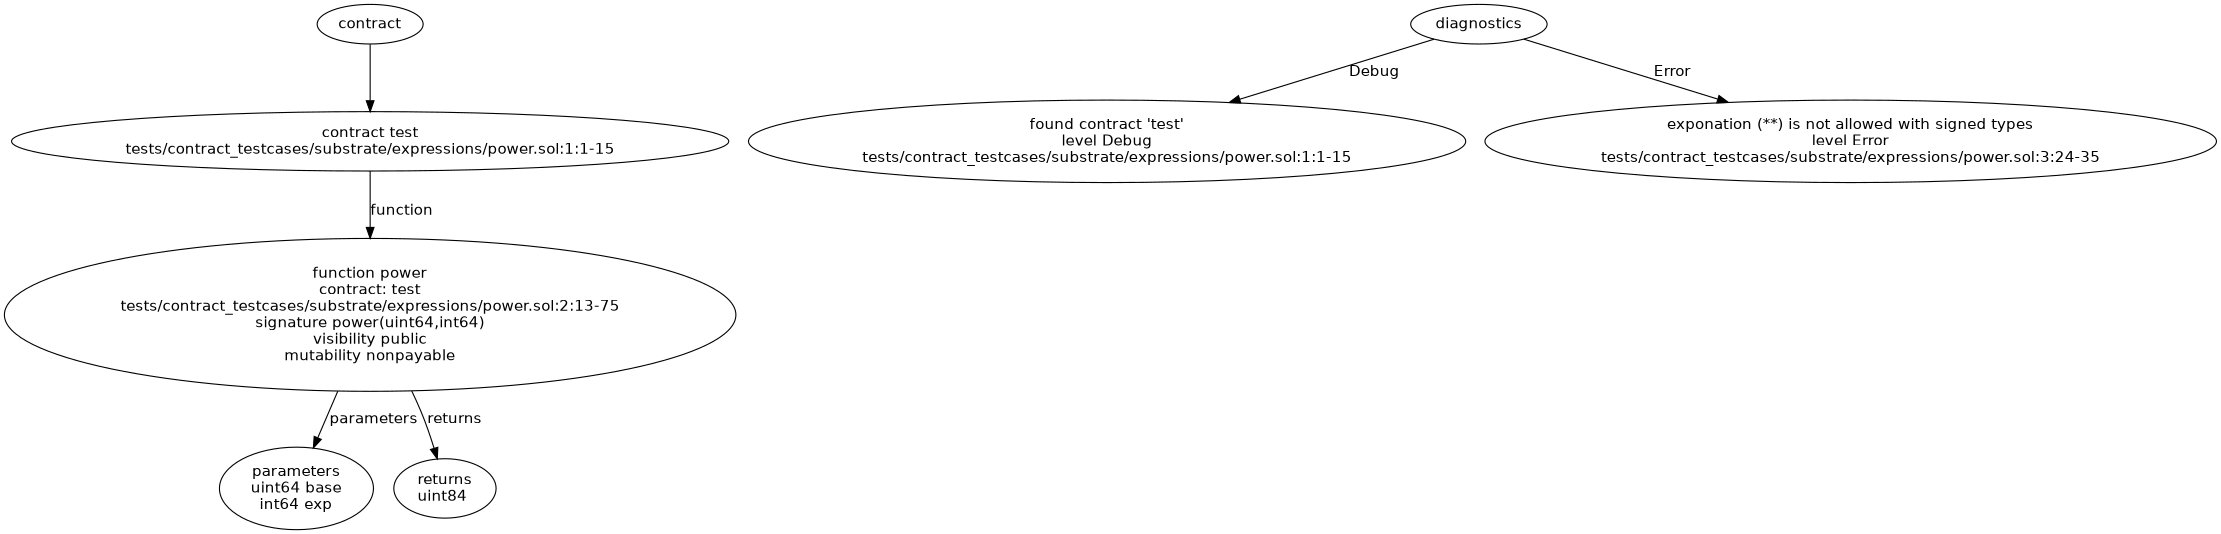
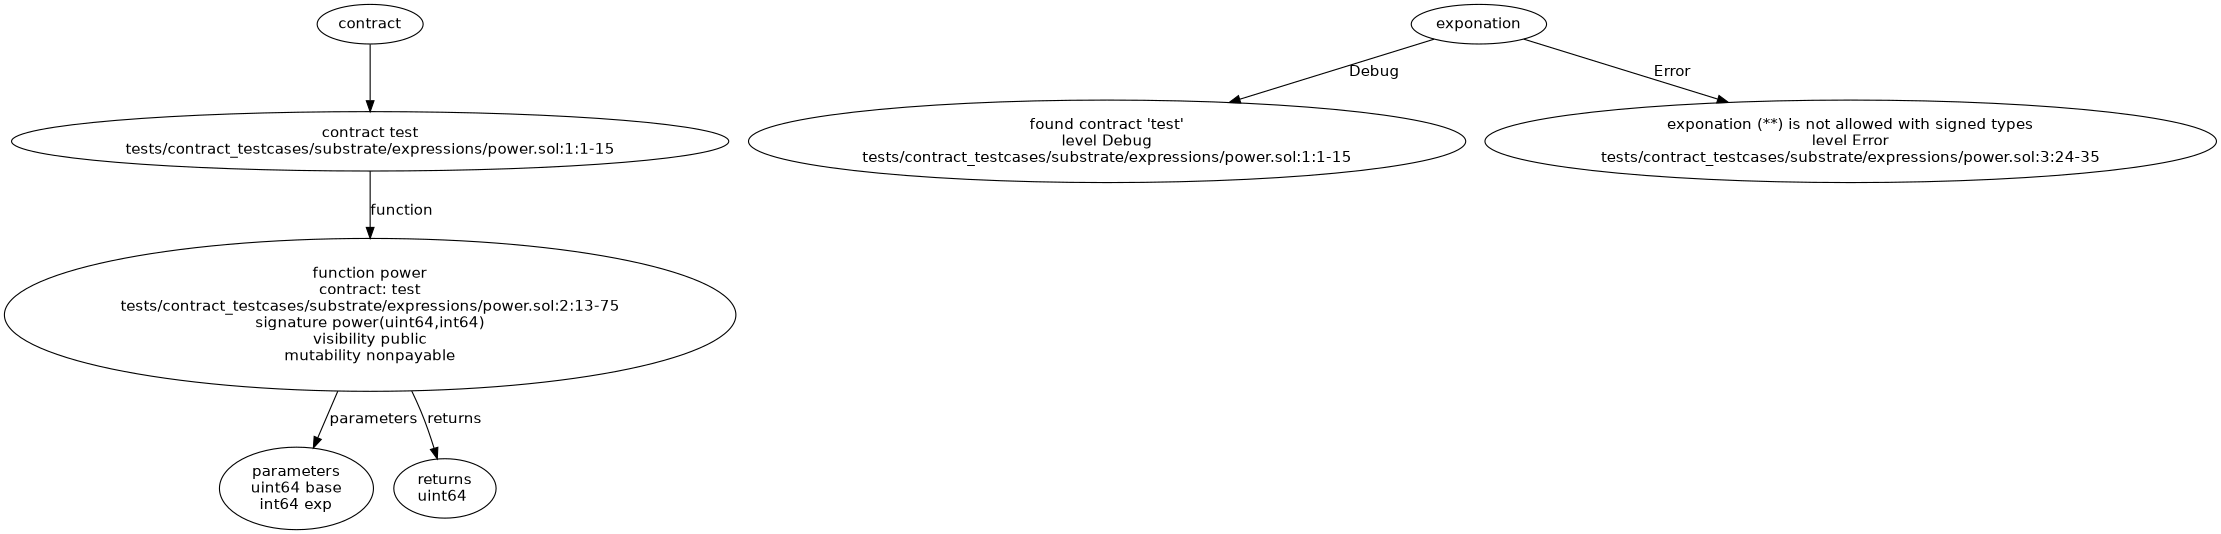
node "diagnostics": label "diagnostics" -> "exponation"
node "returns uint84": label "returns uint84" -> "returns uint64"
